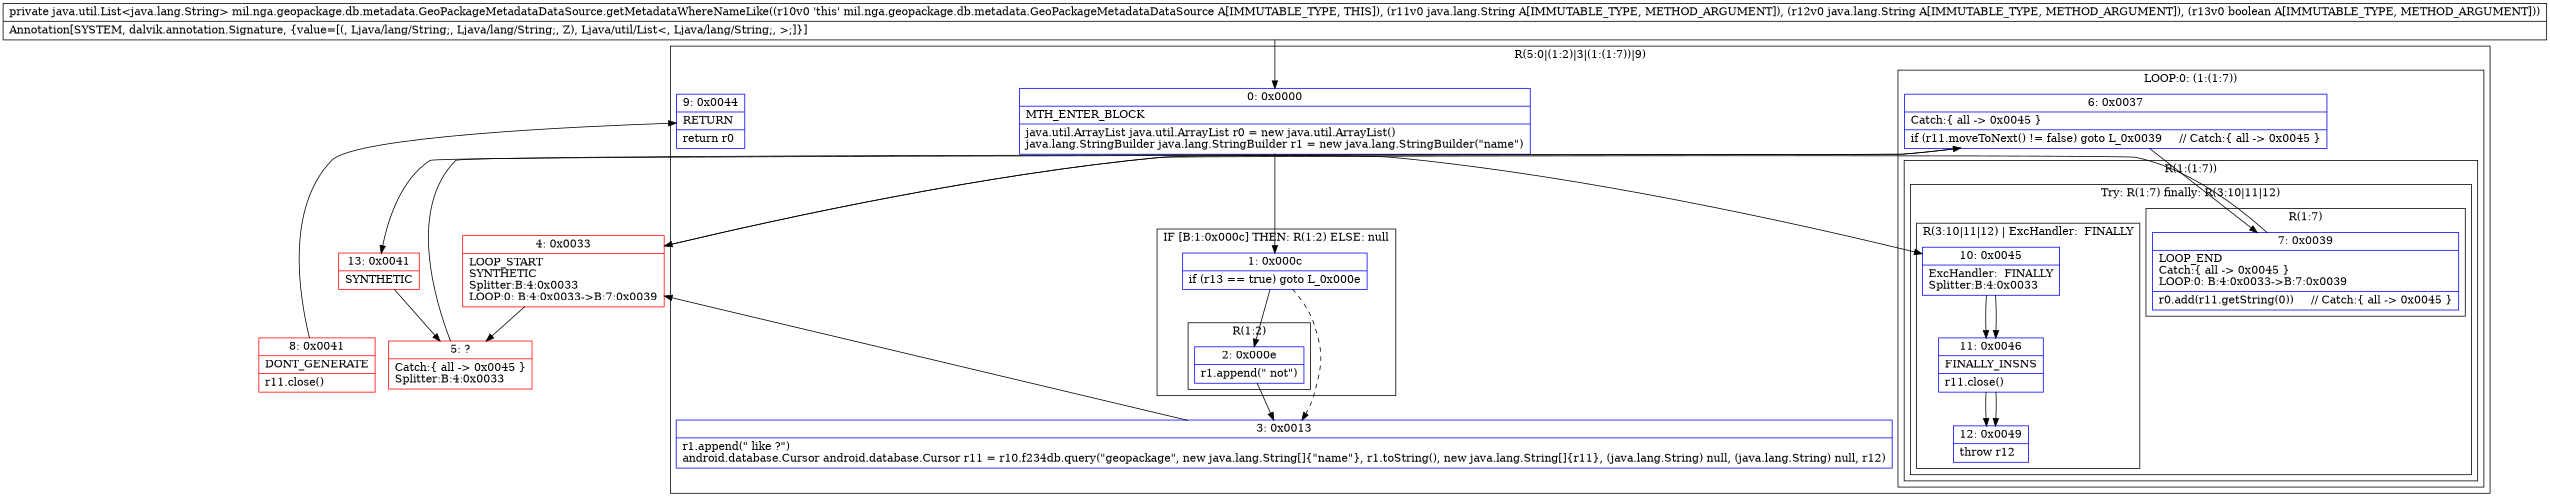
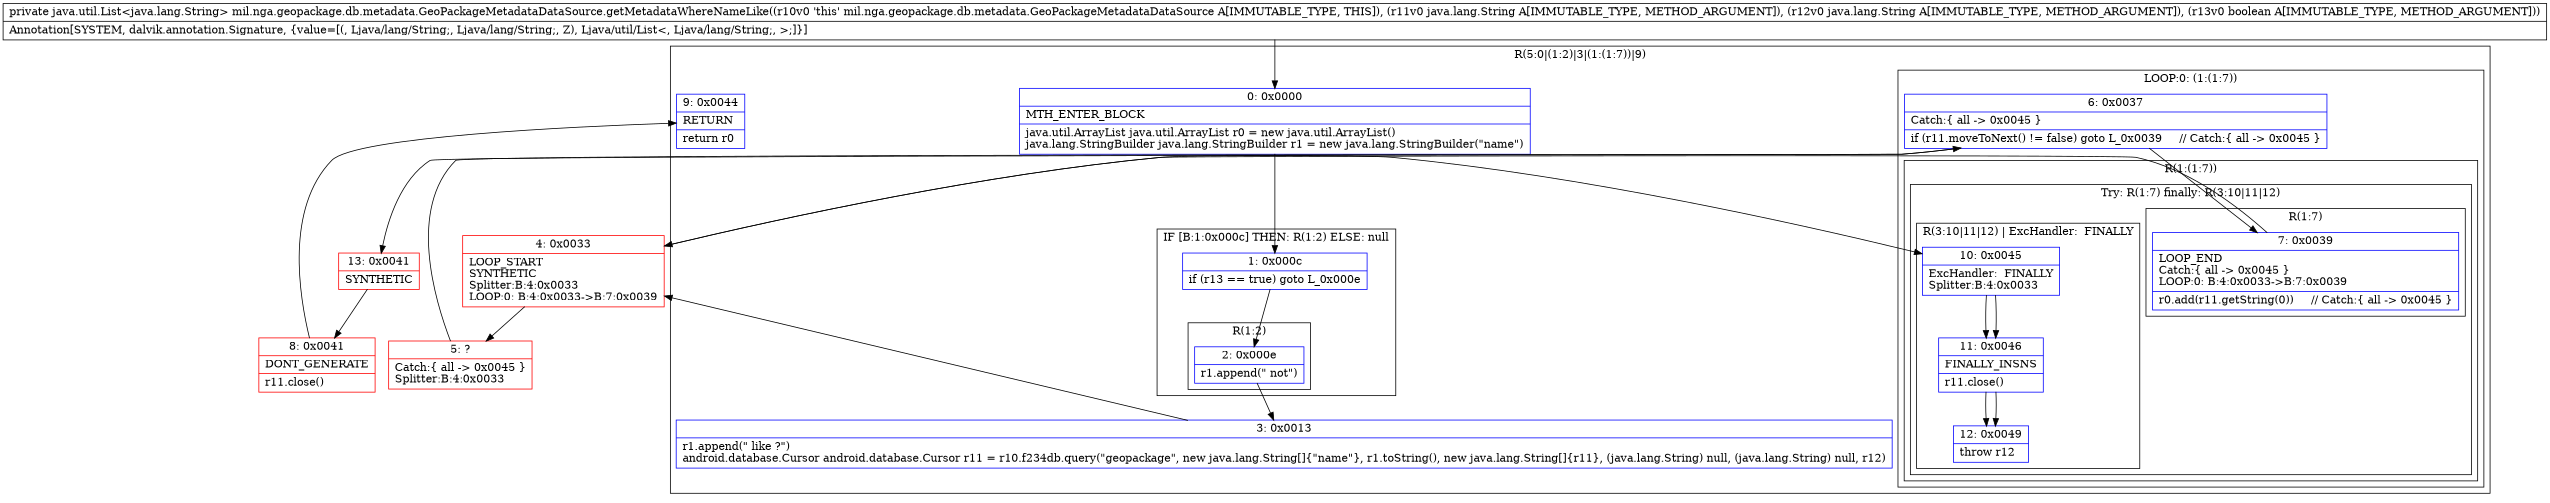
edge "13: 0x0041" -> "5: ?": now "13: 0x0041" -> "8: 0x0041"
edge "1: 0x000c" -> "3: 0x0013": removed
